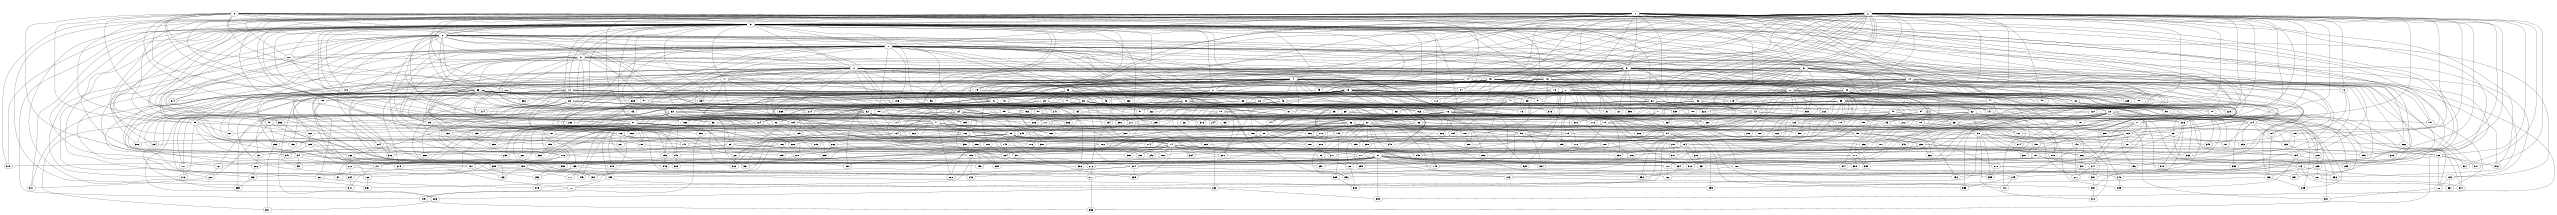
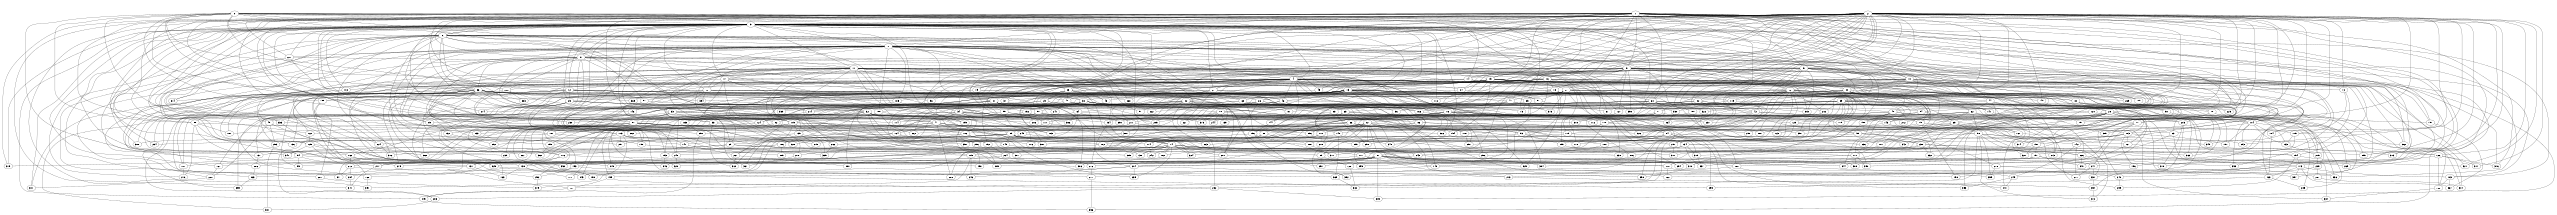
edge "36" -- "128": now "36" -- "352"
